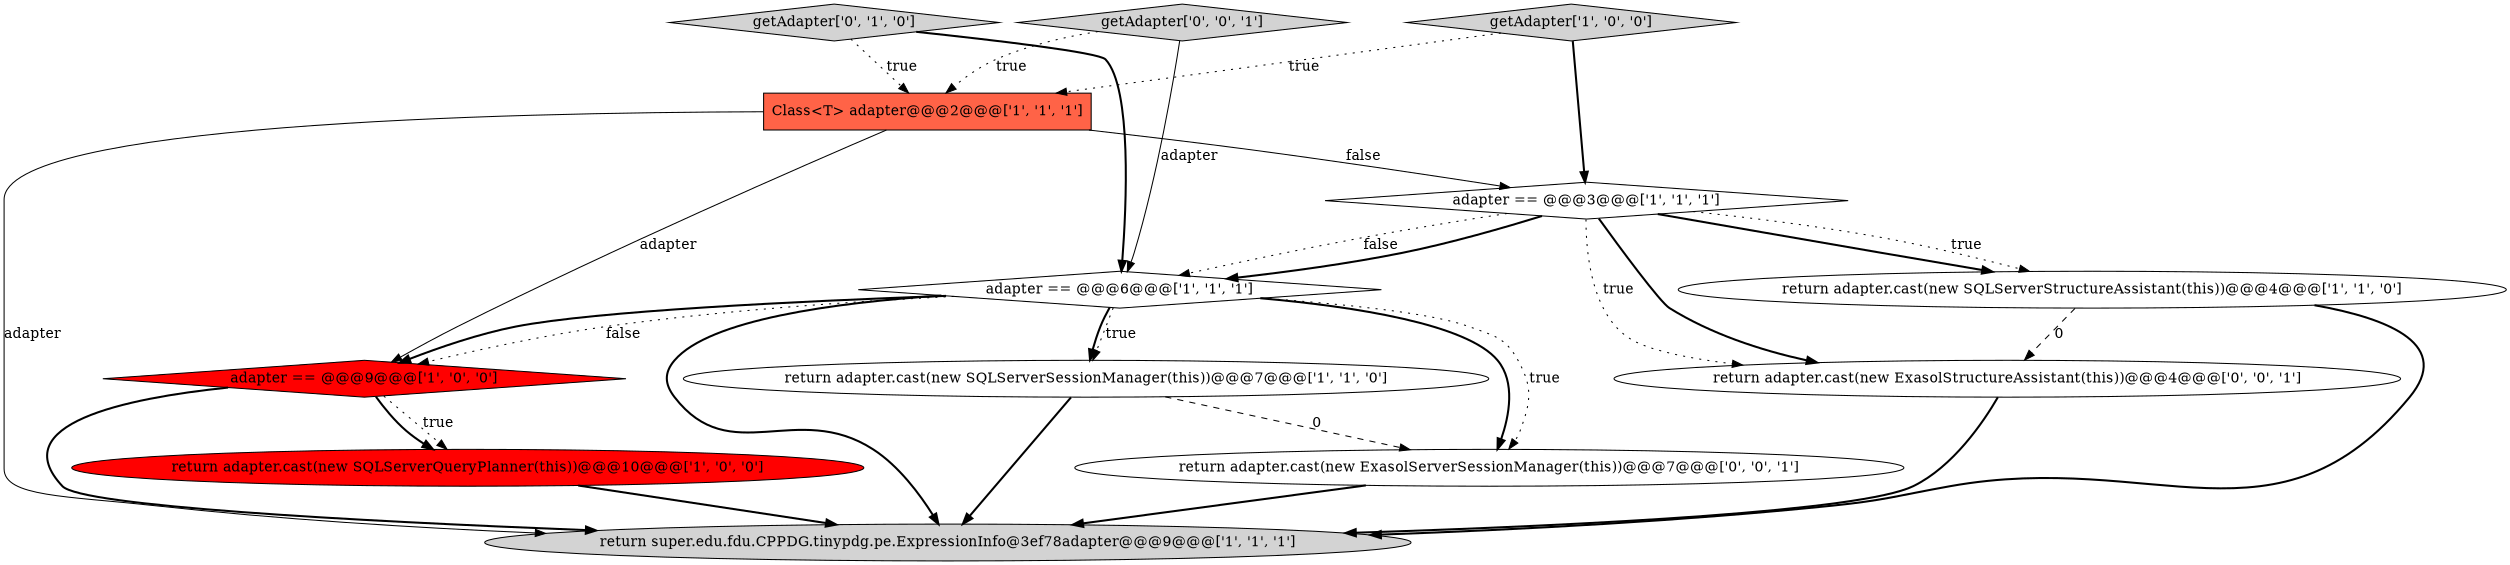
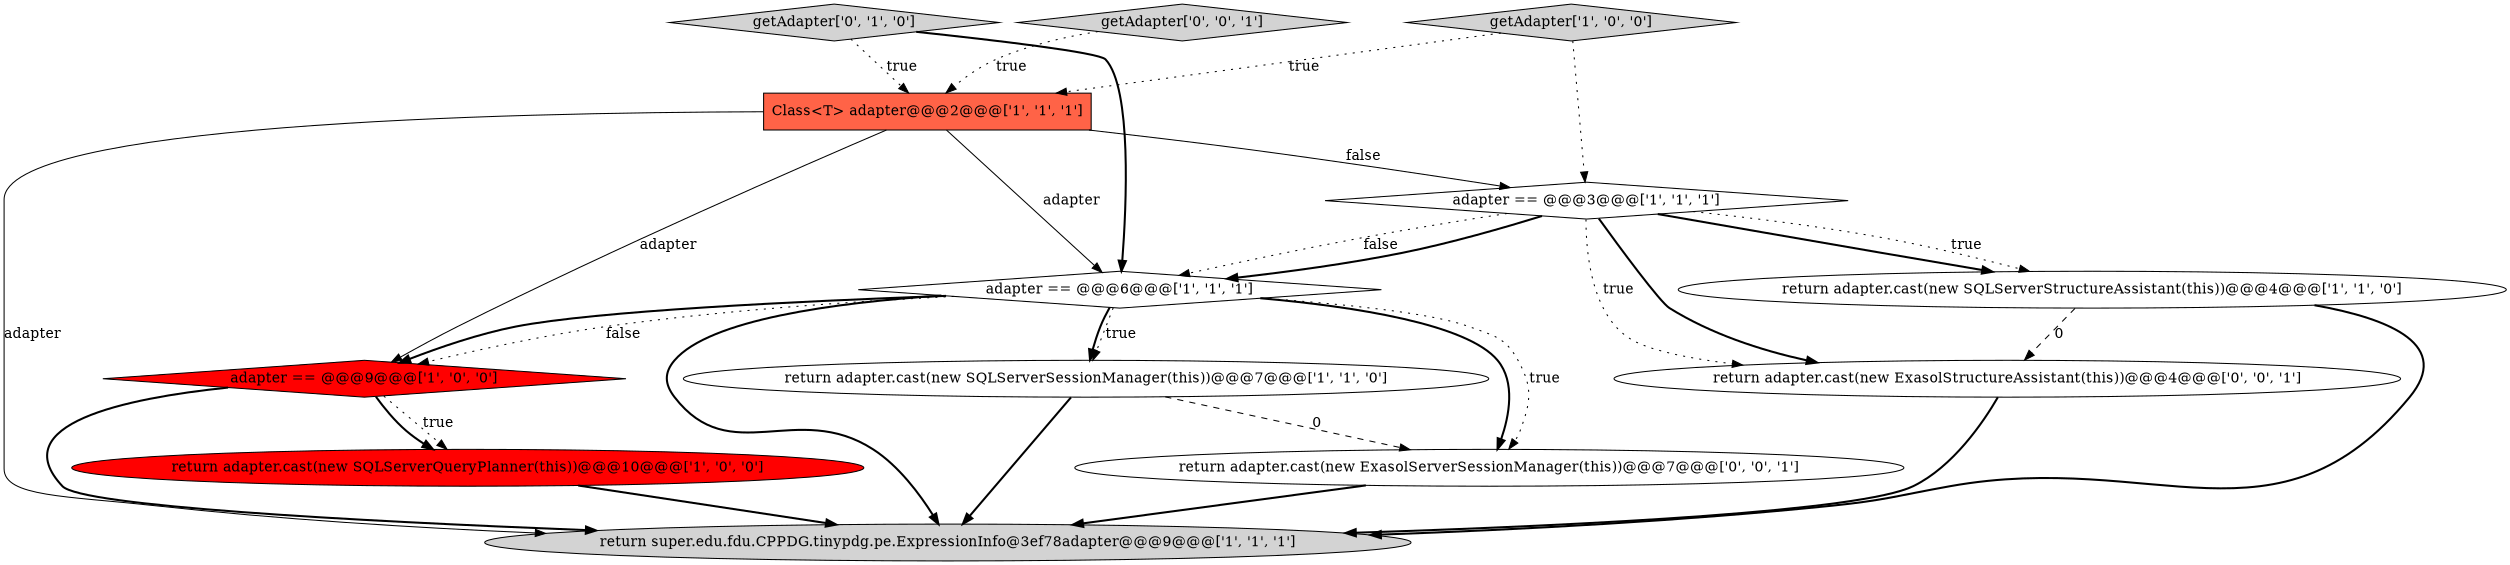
edge "getAdapter['1', '0', '0']" -> "adapter == @@@3@@@['1', '1', '1']": style bold -> dotted
edge "getAdapter['0', '0', '1']" -> "adapter == @@@6@@@['1', '1', '1']": now "Class<T> adapter@@@2@@@['1', '1', '1']" -> "adapter == @@@6@@@['1', '1', '1']"
